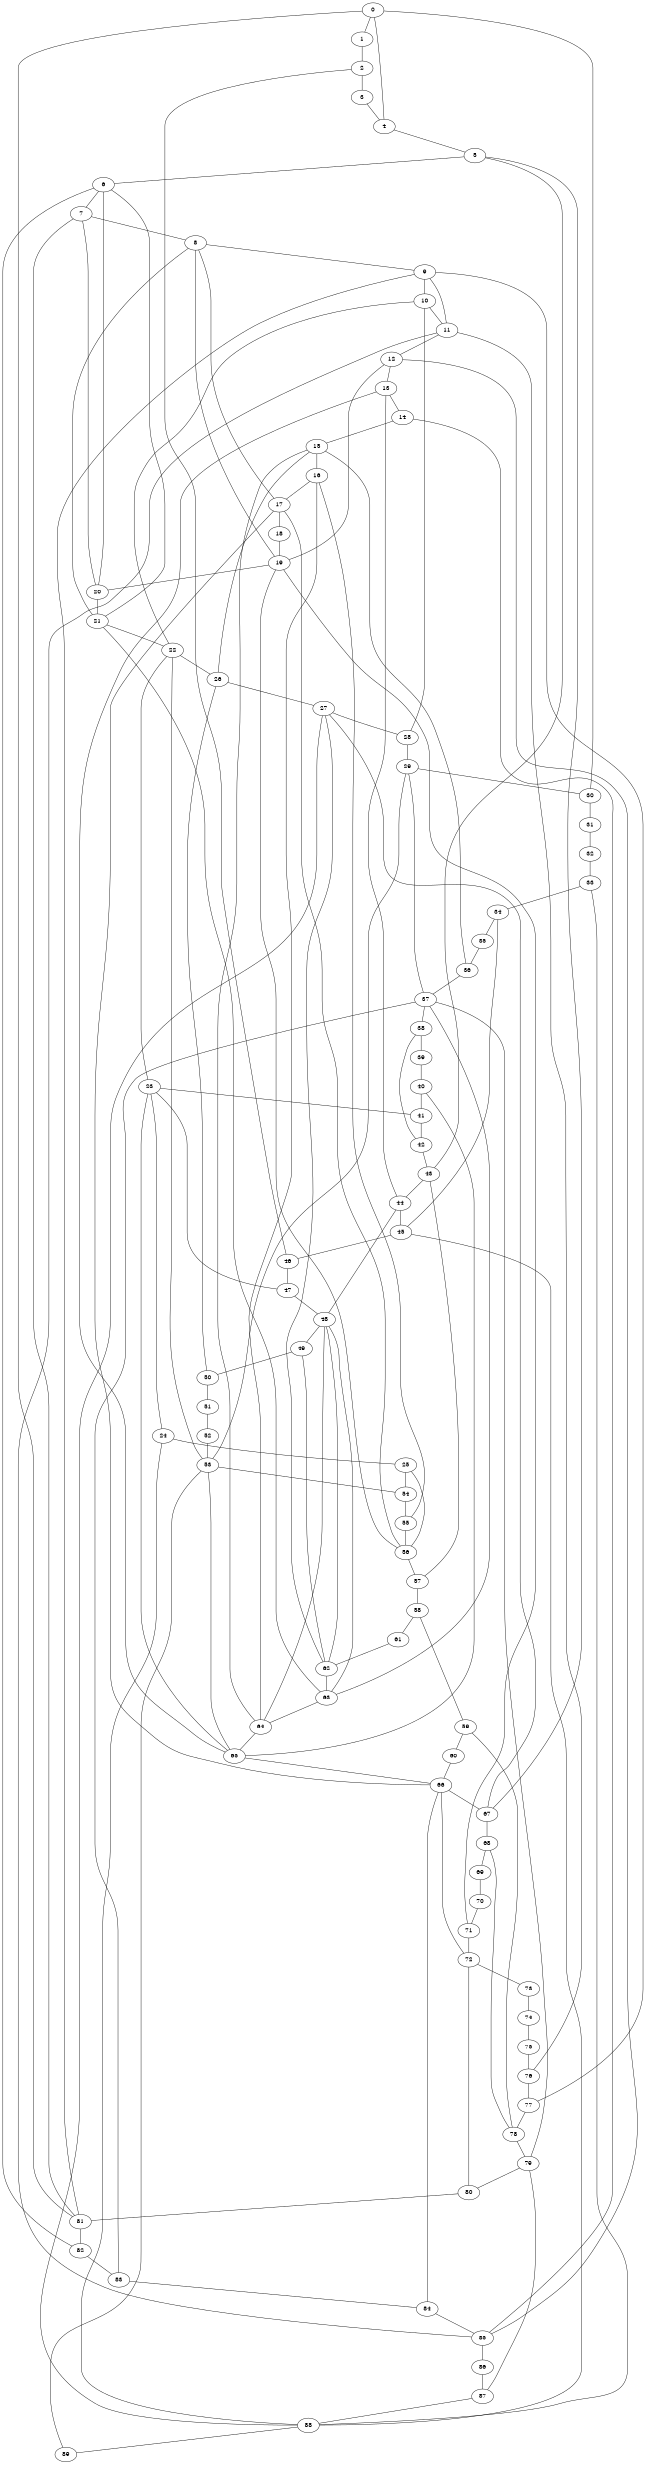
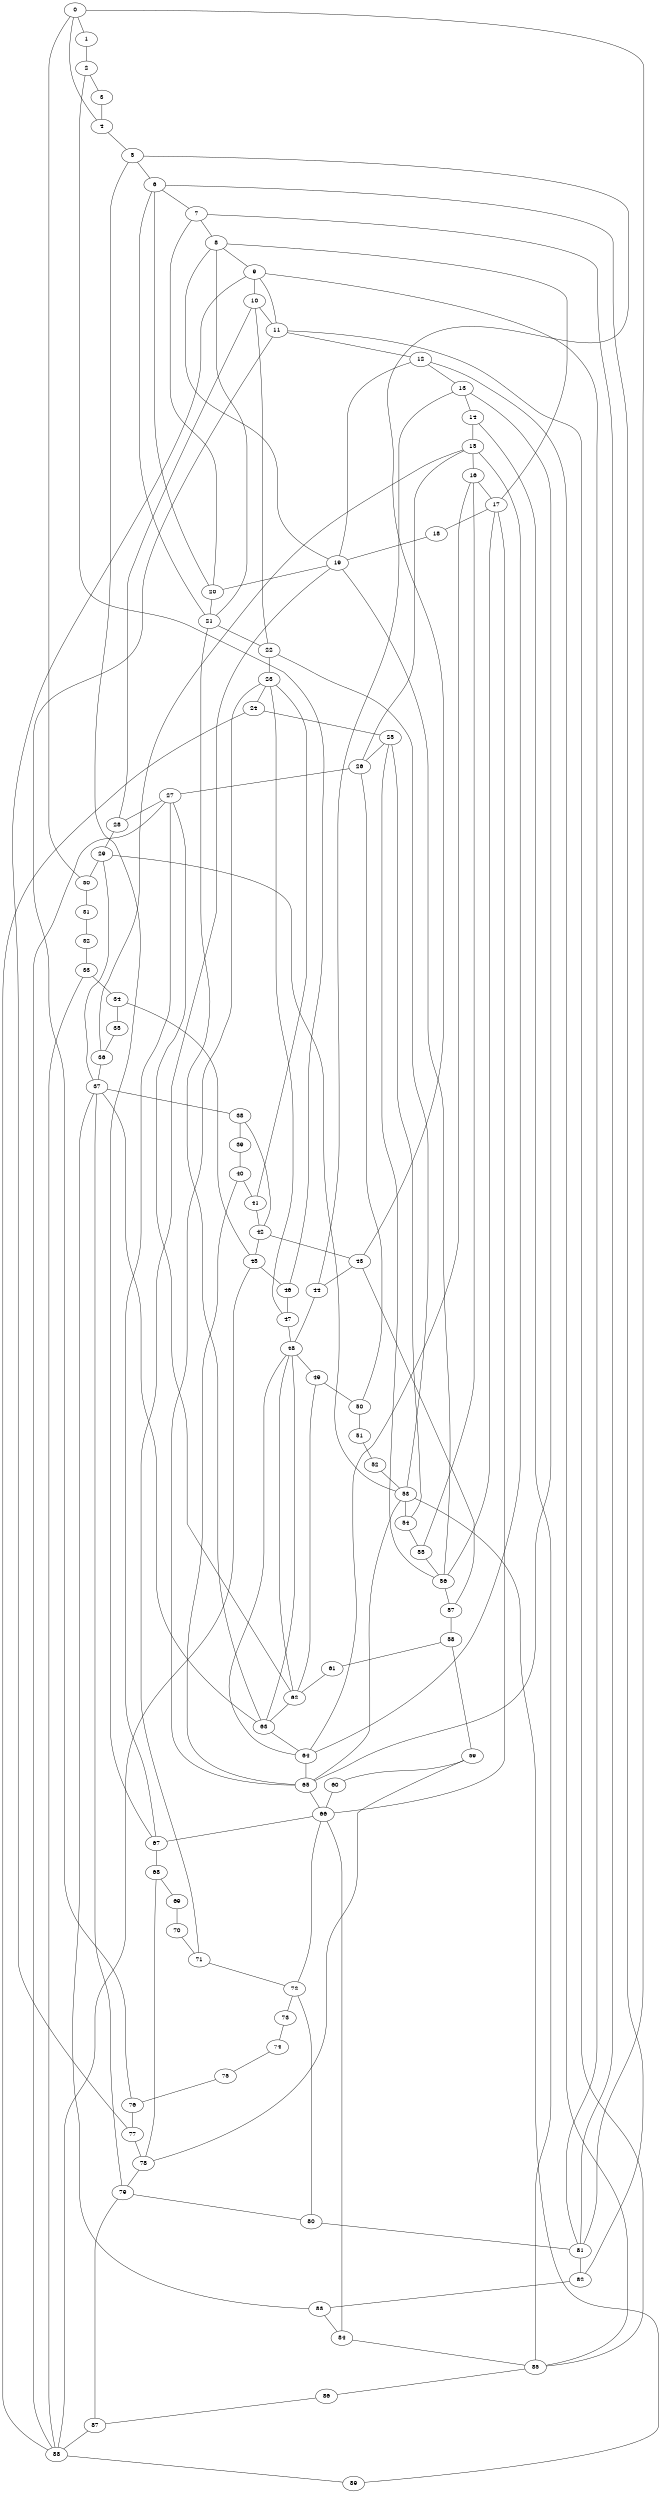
edge "22" -- "26": now "25" -- "26"
edge "44" -- "45": now "42" -- "45"
